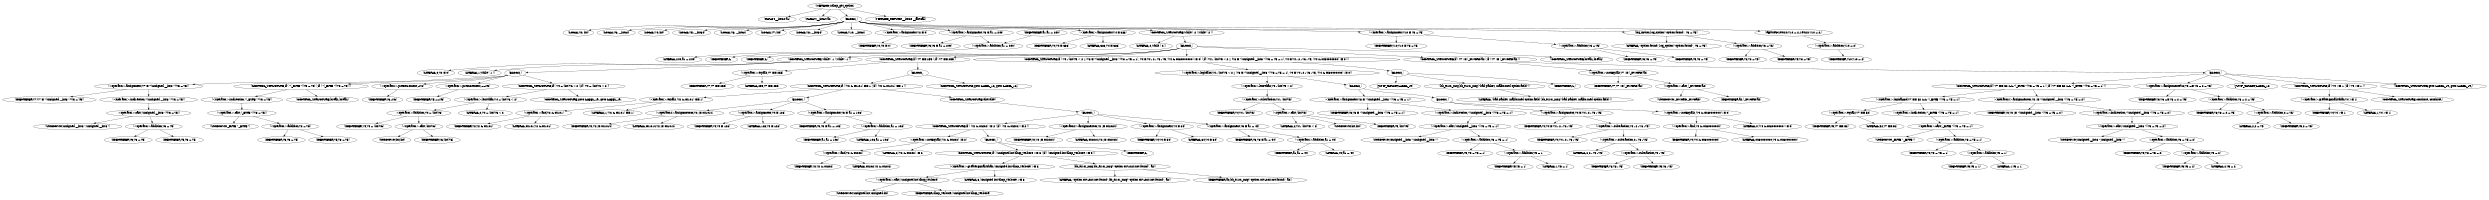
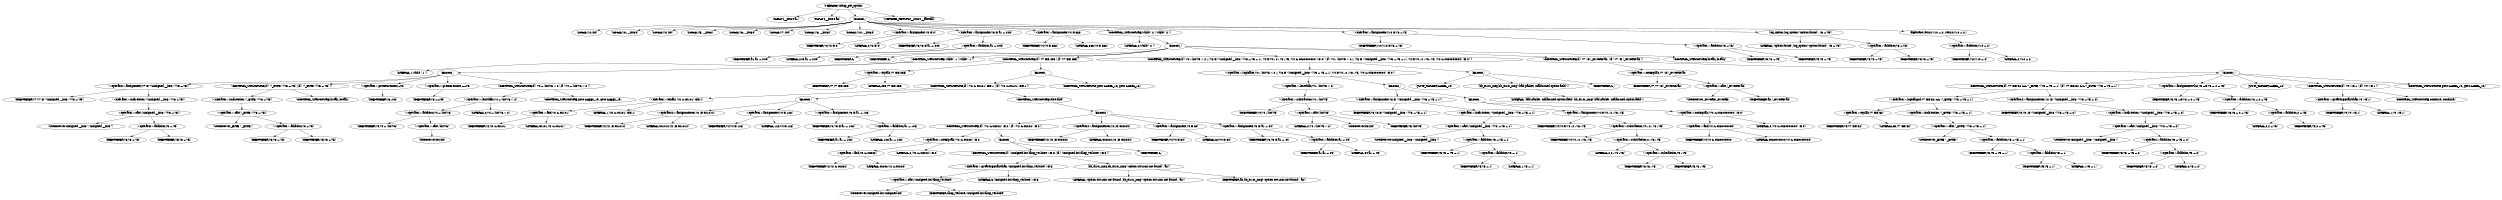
edge "(IDENTIFIER,a1,a1 + 240)" -> "(<operator>.addition,a1 + 240)": reversed
node "(LITERAL,2,v10 + 2)": added
edge "(CONTROL_STRUCTURE,while ( 1 ),while ( 1 ))" -> "(LITERAL,0,v2 = 0)": now "(<operator>.assignment,v2 = 0)" -> "(LITERAL,0,v2 = 0)"
node "(IDENTIFIER,v6,(int)v6)": removed
